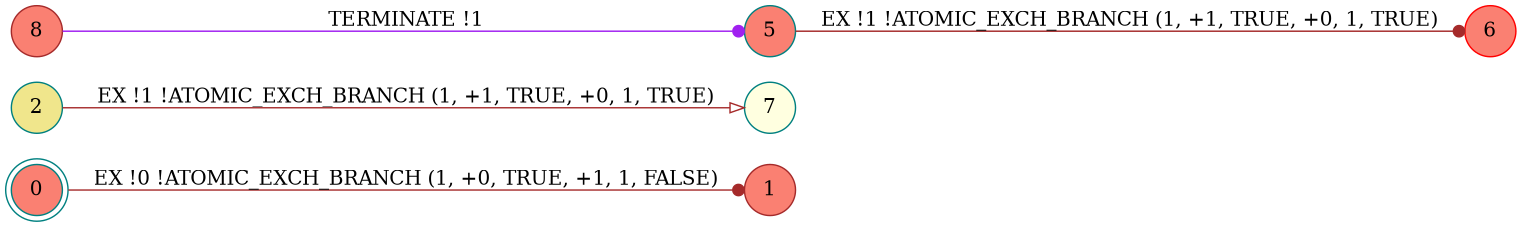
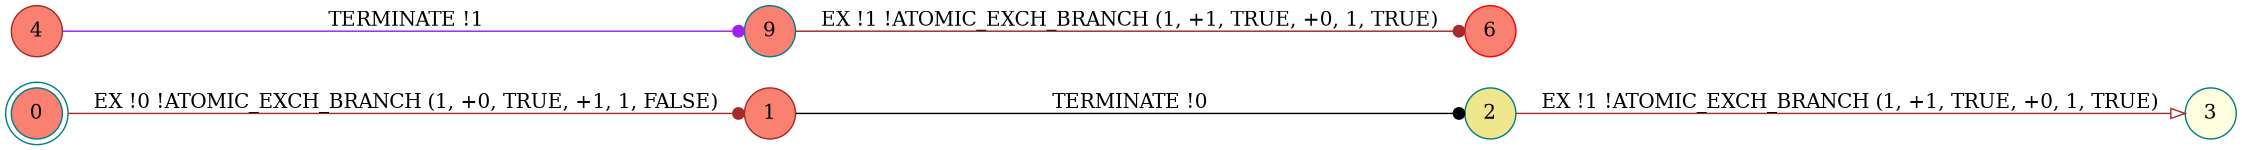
node "8": label "8" -> "4"
node "5": label "5" -> "9"
node "7": label "7" -> "3"
edge "1" -> "2": added, label "TERMINATE !0"
